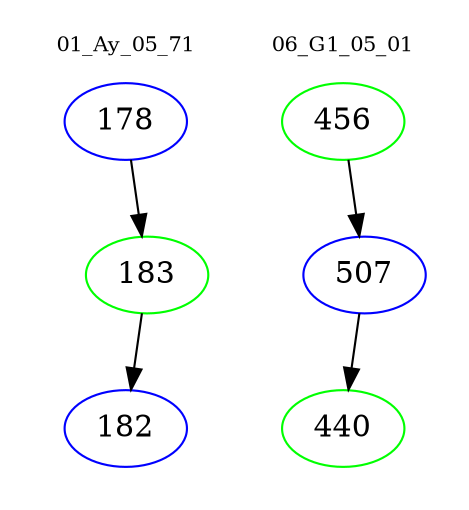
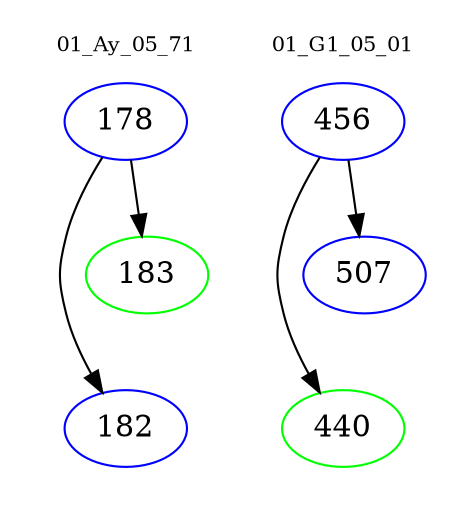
cluster "06_G1_05_01": label "06_G1_05_01" -> "01_G1_05_01"
node "456": color green -> blue
edge "183" -> "182": now "178" -> "182"
edge "507" -> "440": now "456" -> "440"
